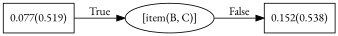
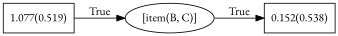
edge "[item(B, C)]" -> "0.152(0.538)": label "False" -> "True"
node "0.077(0.519)": label "0.077(0.519)" -> "1.077(0.519)"
